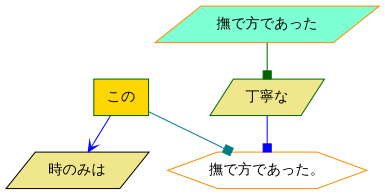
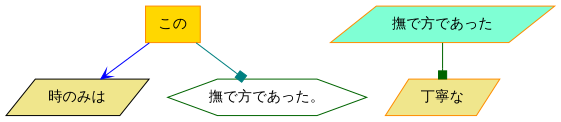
node "この": color darkgreen -> darkorange
node "丁寧な": color darkgreen -> darkorange
edge "丁寧な" -> "撫で方であった。": removed
node "撫で方であった。": color darkorange -> darkgreen
